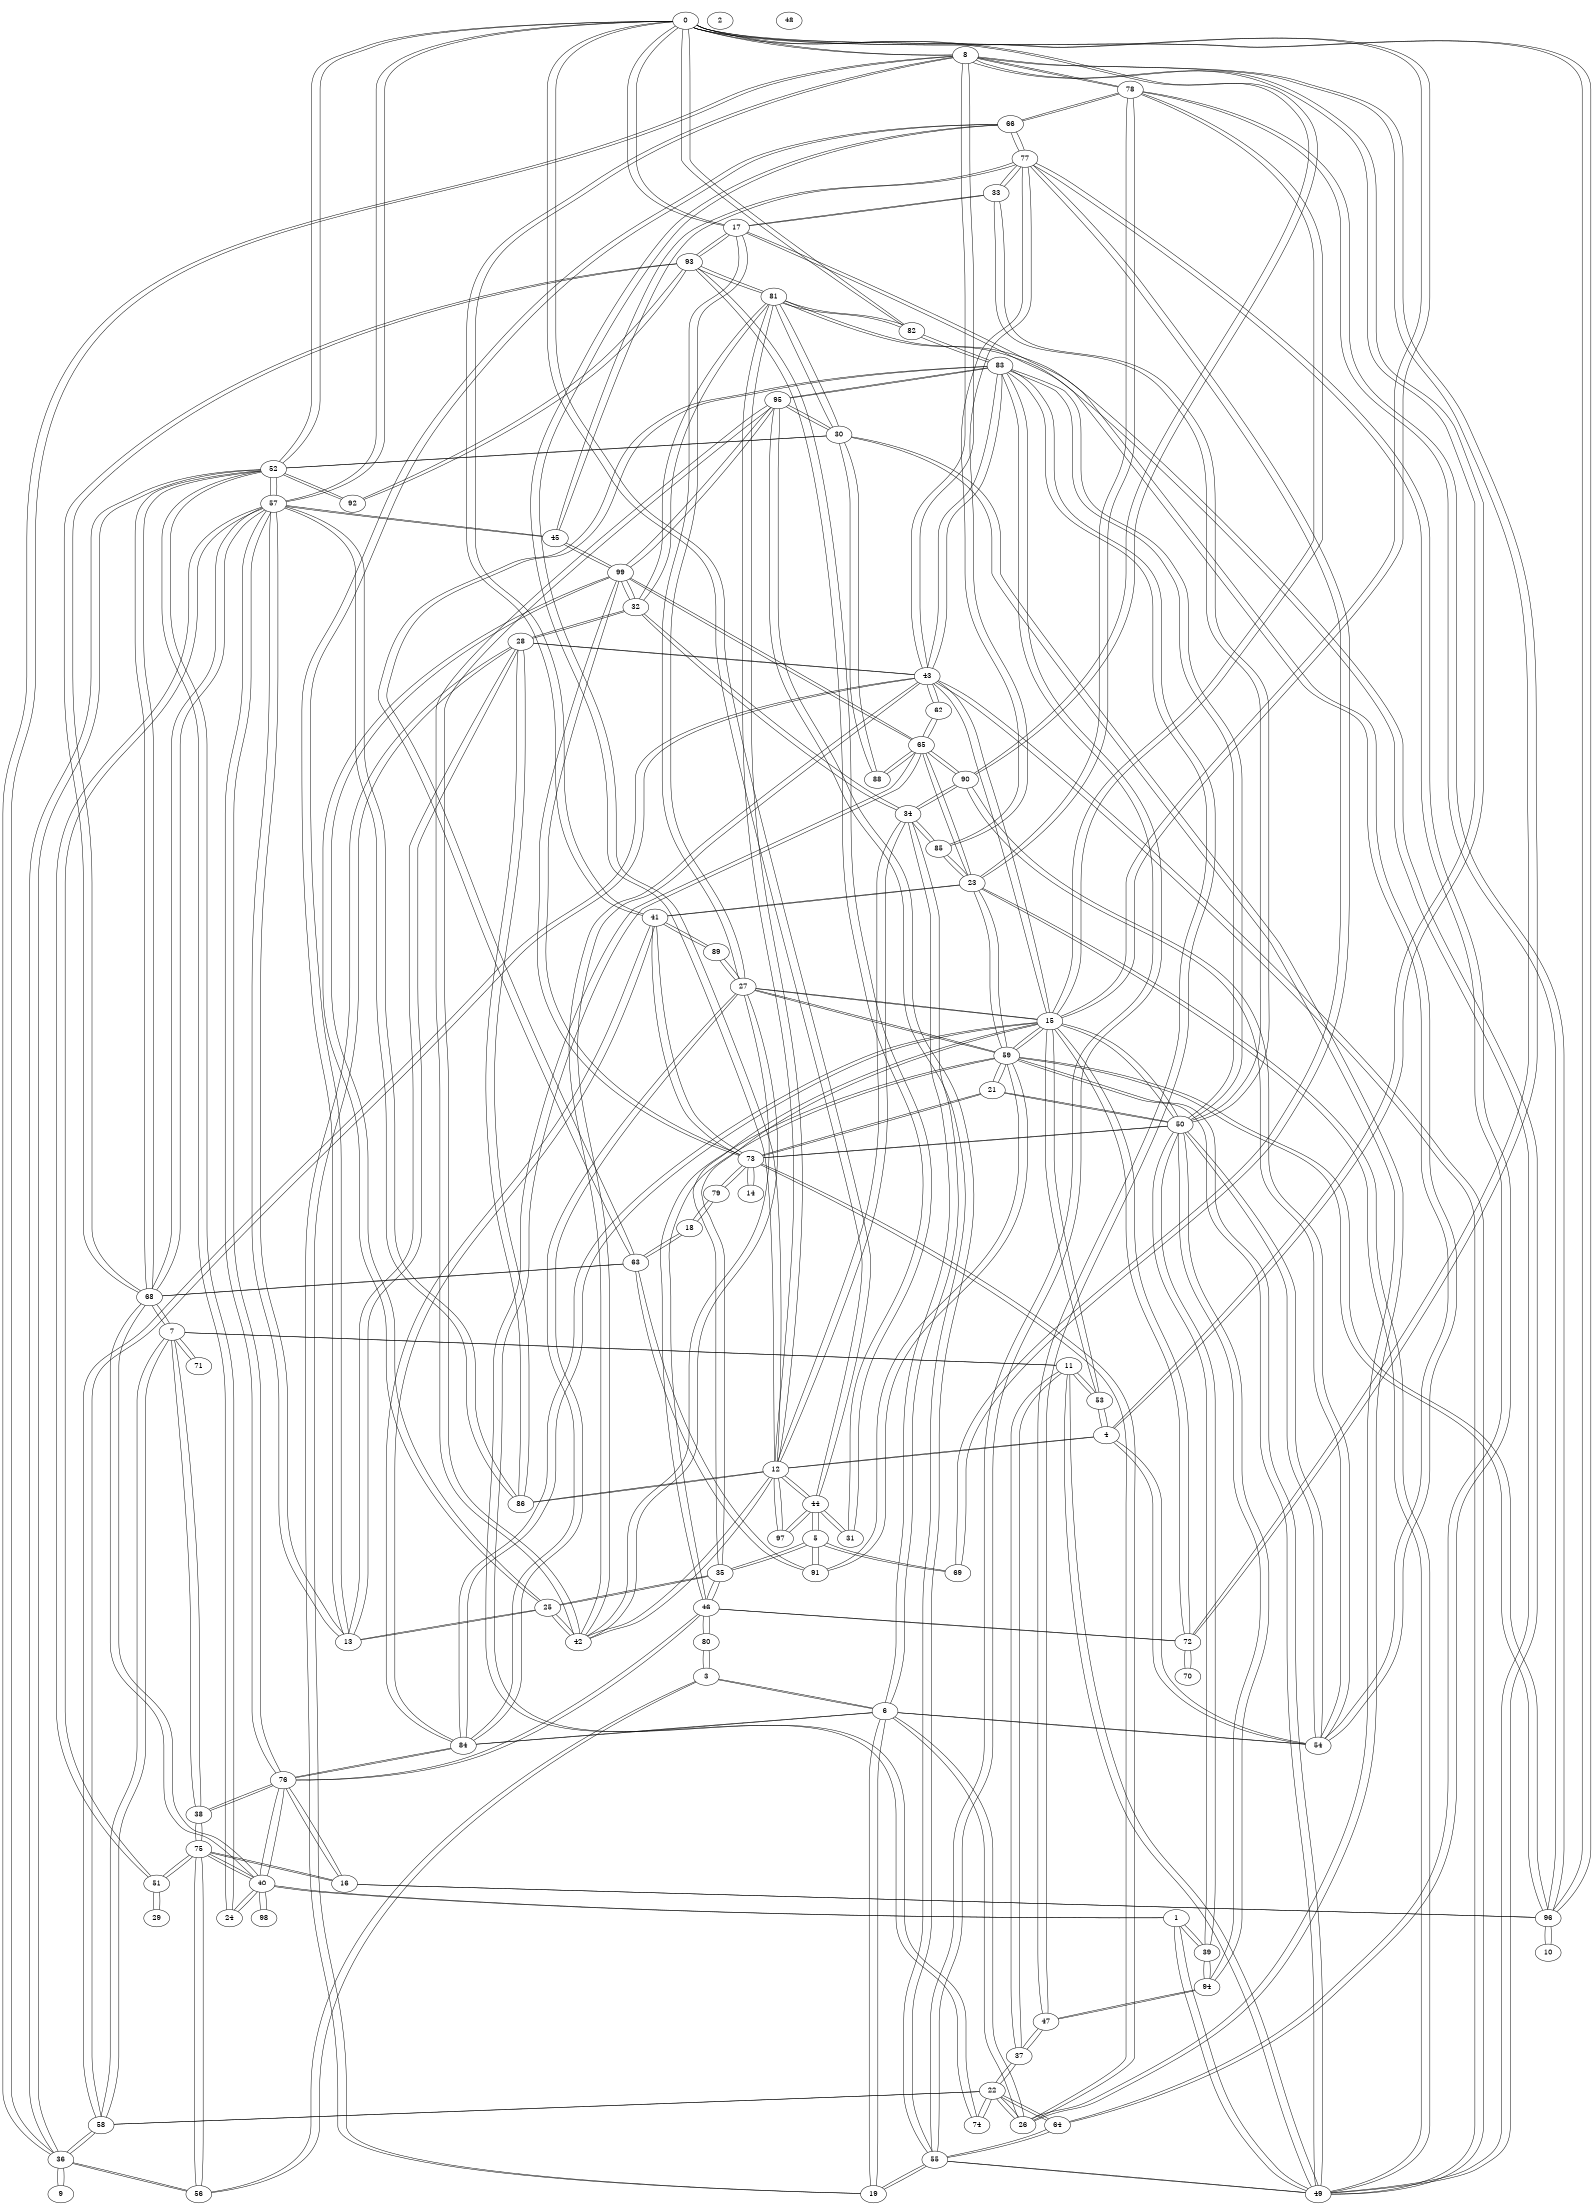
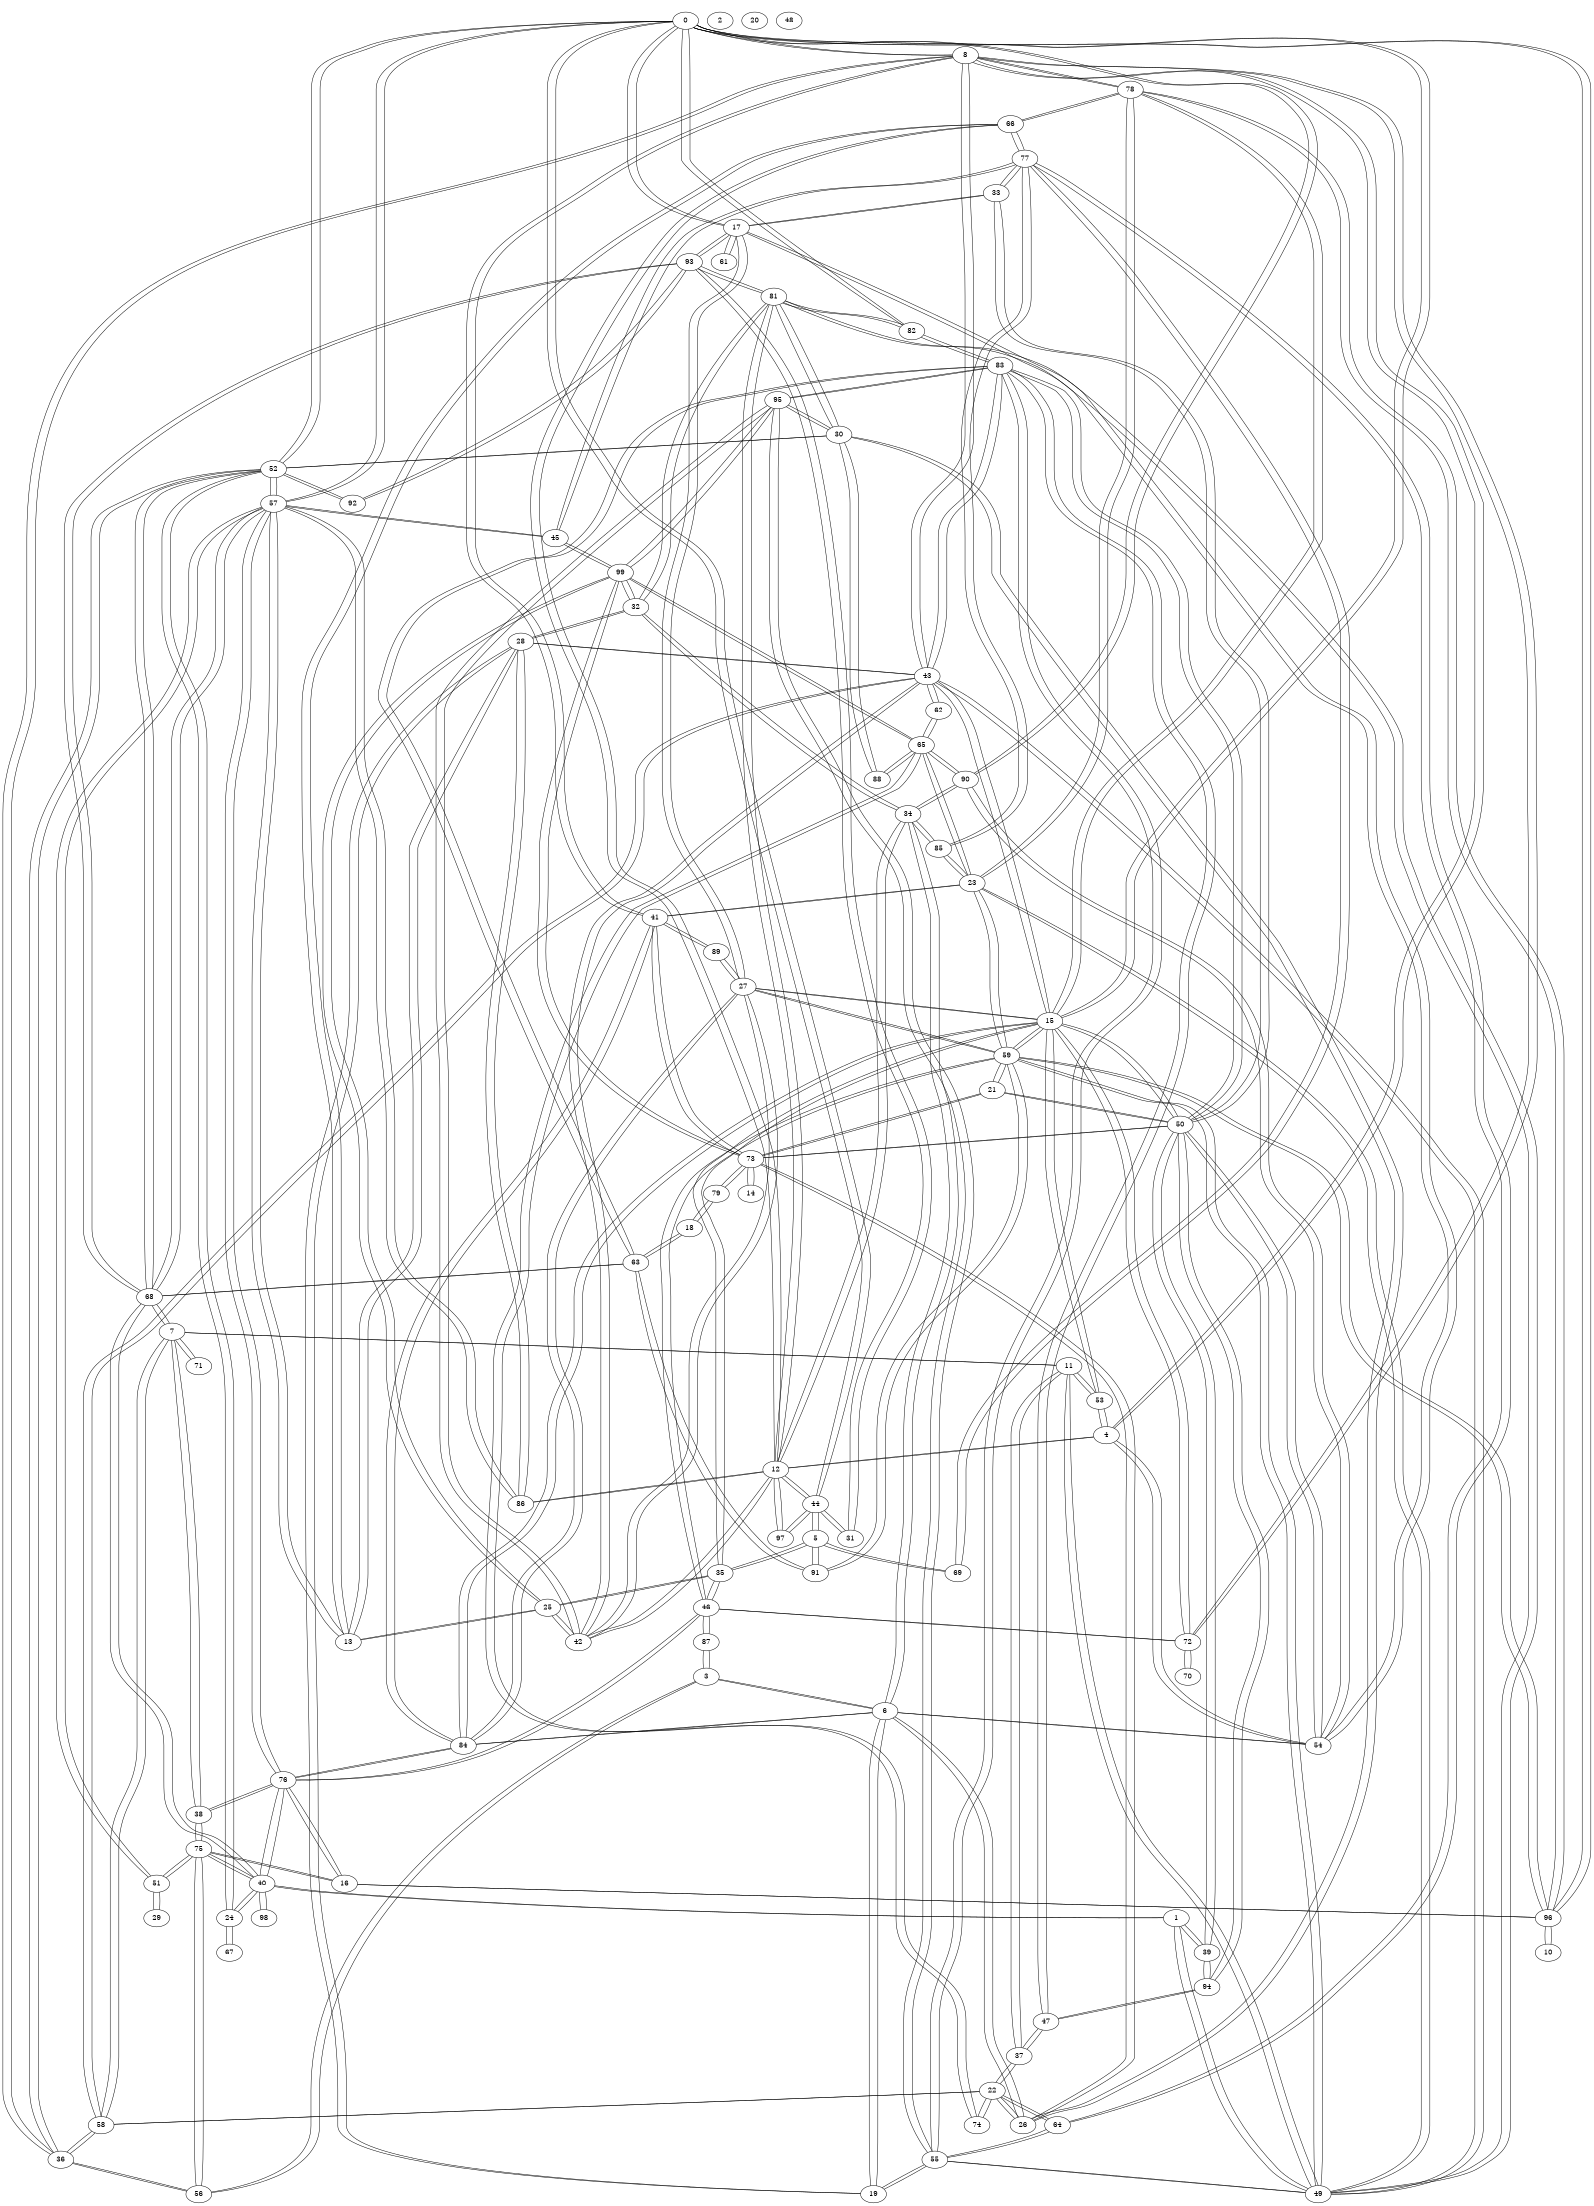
node "20": added
node "61": added
node "80": label "80" -> "87"
node "67": added
node "9": removed
